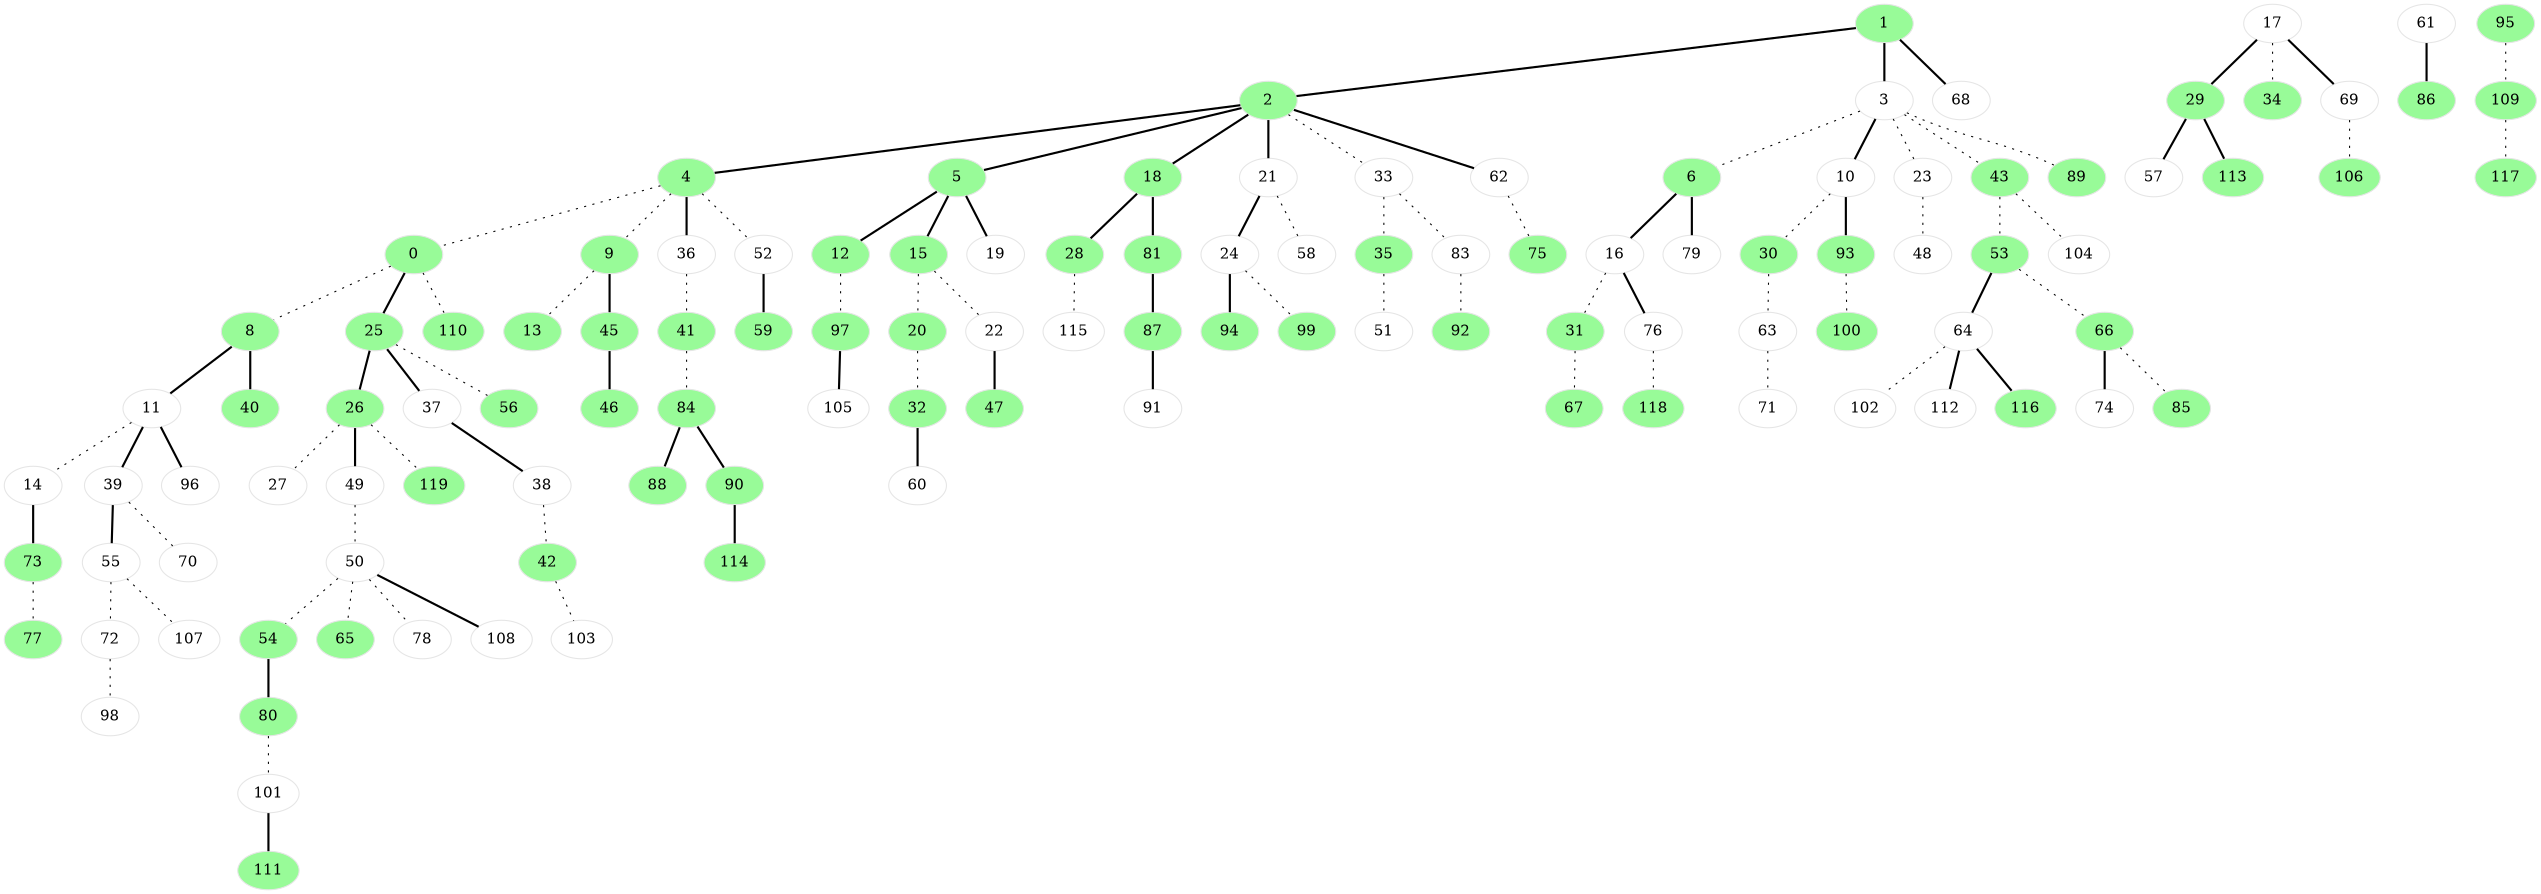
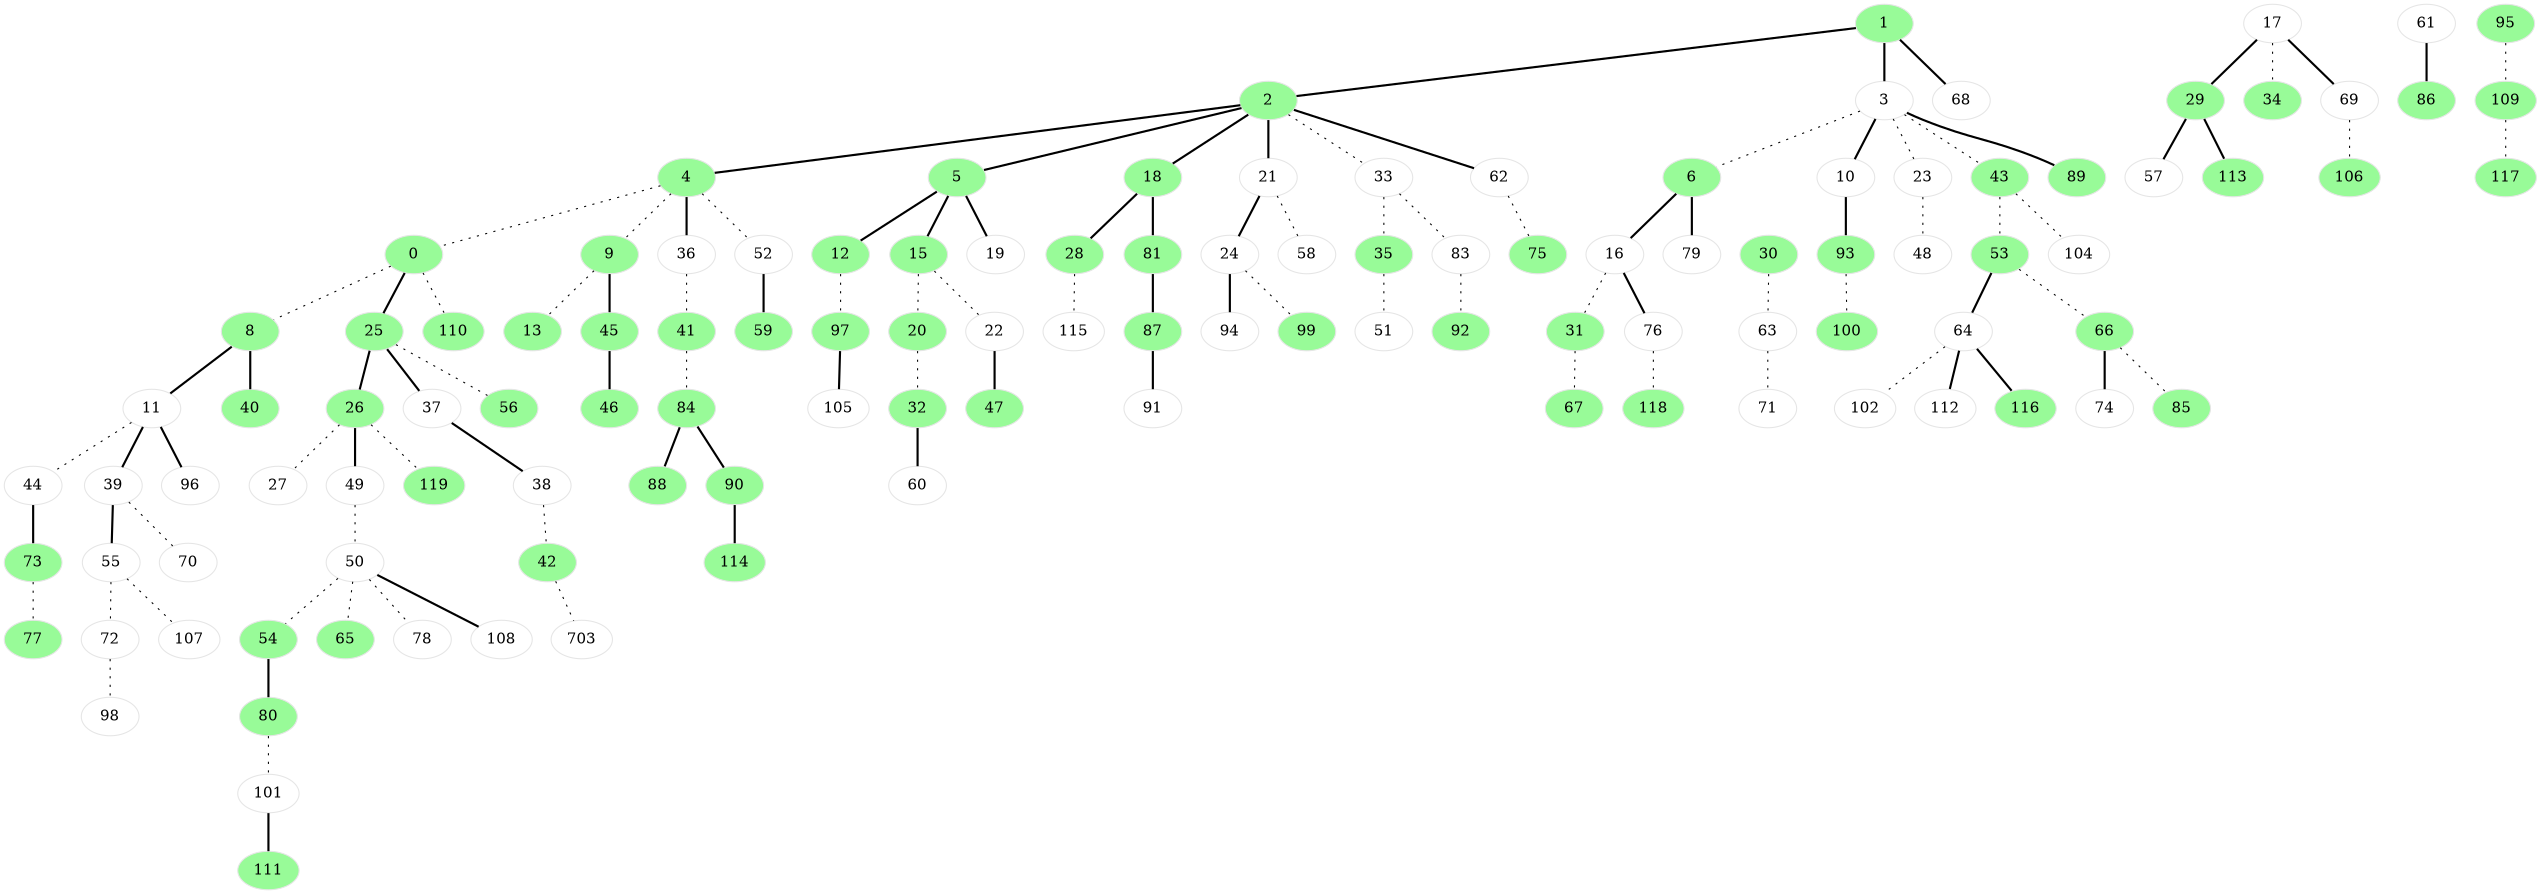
edge "3" -- "89": style dotted -> bold
edge "10" -- "30": removed
node "94": fillcolor palegreen -> white
node "14": label "14" -> "44"
node "103": label "103" -> "703"
